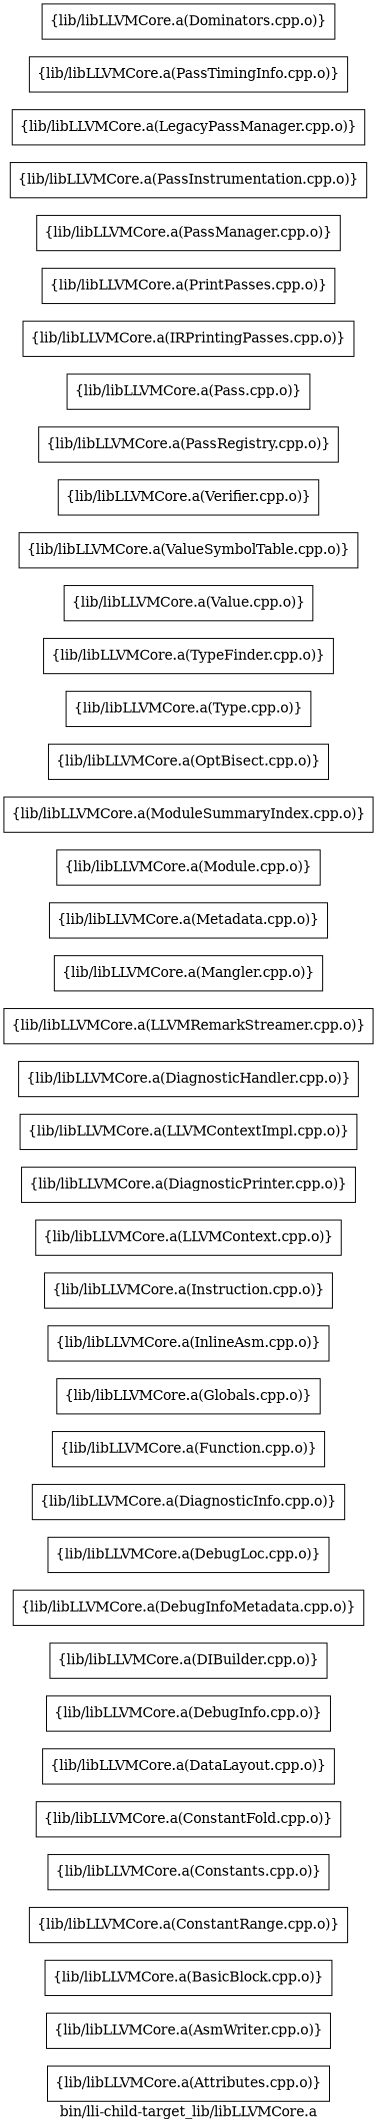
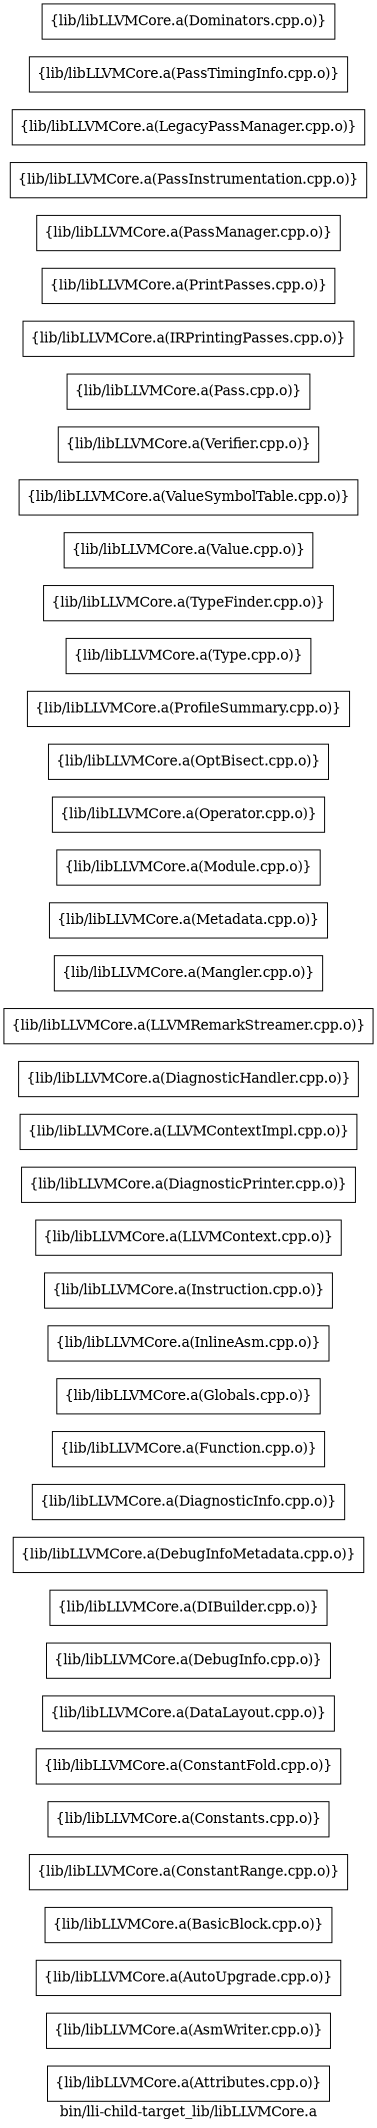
node "{lib/libLLVMCore.a(PassRegistry.cpp.o)}": removed
node "{lib/libLLVMCore.a(ProfileSummary.cpp.o)}": added
node "{lib/libLLVMCore.a(ModuleSummaryIndex.cpp.o)}": removed
node "{lib/libLLVMCore.a(Operator.cpp.o)}": added
node "{lib/libLLVMCore.a(DebugLoc.cpp.o)}": removed
node "{lib/libLLVMCore.a(AutoUpgrade.cpp.o)}": added
